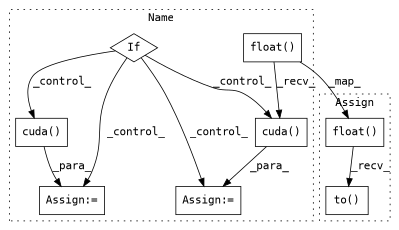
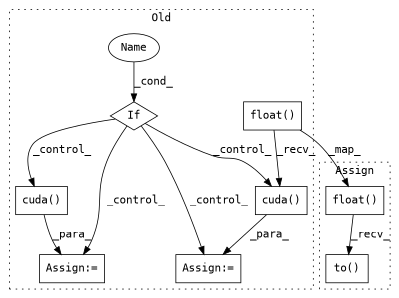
cluster "Name": label "Name" -> "Old"
node "Name": added
